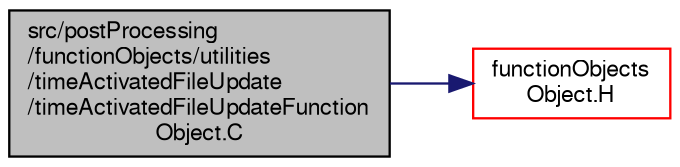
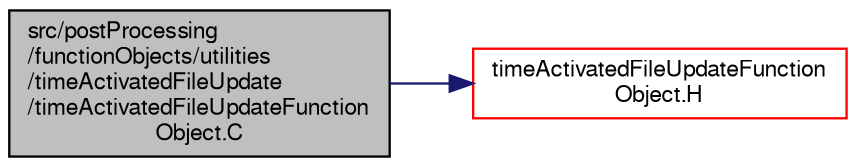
node "functionObjects Object.H": label "functionObjects Object.H" -> "timeActivatedFileUpdateFunction Object.H"
